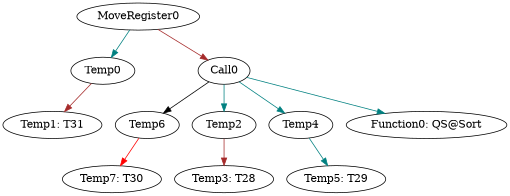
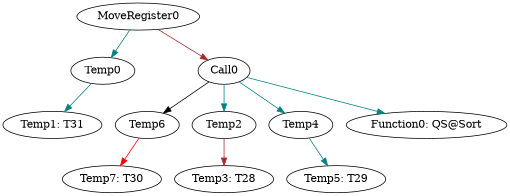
edge "Temp0" -> "Temp1: T31": color brown -> teal
